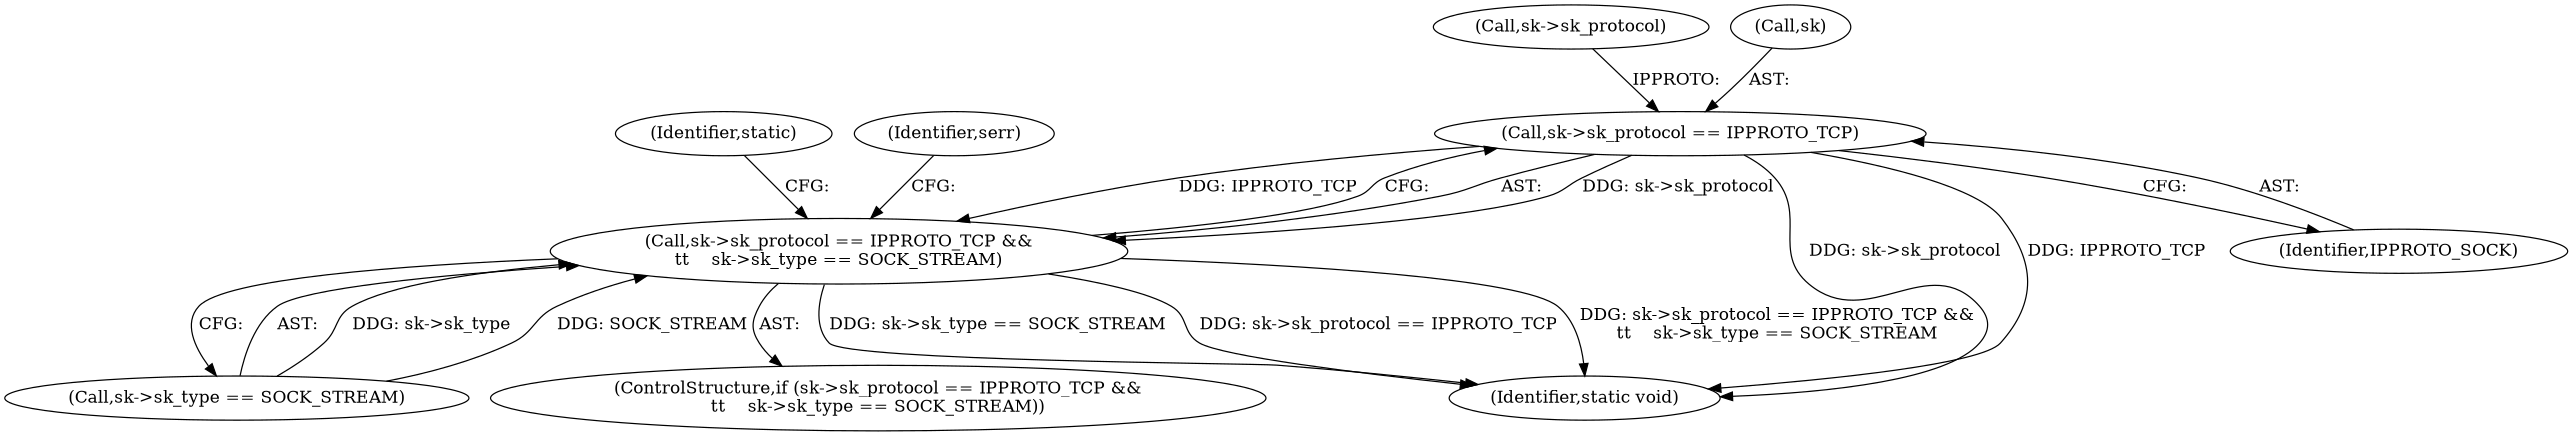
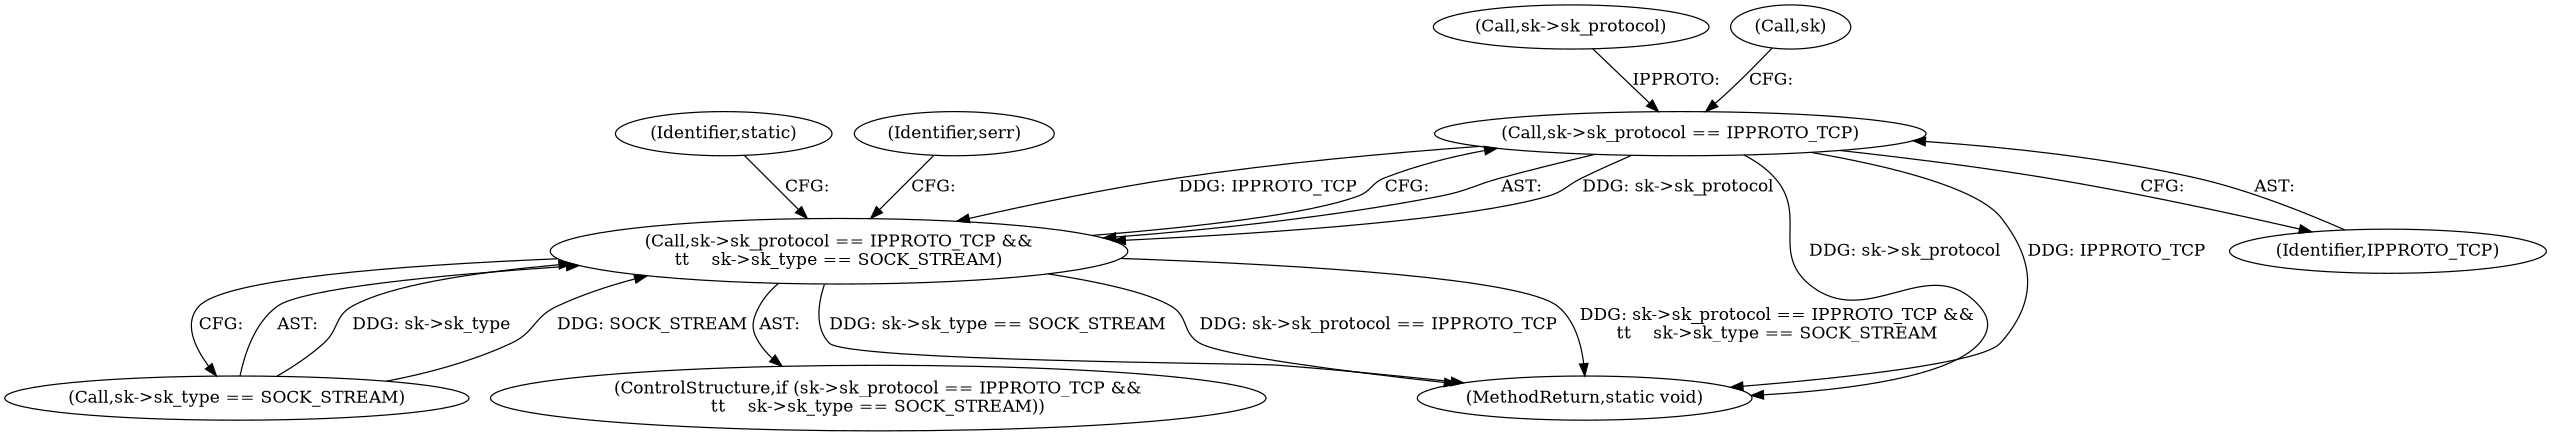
edge "(Call,sk)" -> "(Call,sk->sk_protocol == IPPROTO_TCP)": label "AST: " -> "CFG: "
node "(Identifier,IPPROTO_SOCK)": label "(Identifier,IPPROTO_SOCK)" -> "(Identifier,IPPROTO_TCP)"
node "(Identifier,static void)": label "(Identifier,static void)" -> "(MethodReturn,static void)"
